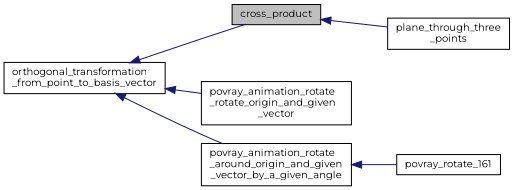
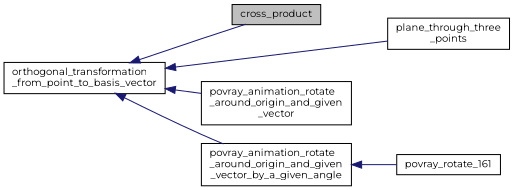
edge "plane_through_three _points" -> "cross_product": now "plane_through_three _points" -> "orthogonal_transformation _from_point_to_basis_vector"
node "povray_animation_rotate _rotate_origin_and_given _vector": label "povray_animation_rotate _rotate_origin_and_given _vector" -> "povray_animation_rotate _around_origin_and_given _vector"
